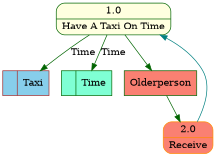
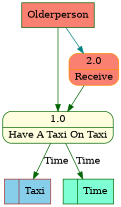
node "1.0": text "Have A Taxi On Time" -> "Have A Taxi On Taxi"
edge "1.0" -> "Olderperson": reversed
edge "2.0" -> "1.0": color teal -> darkgreen
edge "Olderperson" -> "2.0": color darkgreen -> teal
